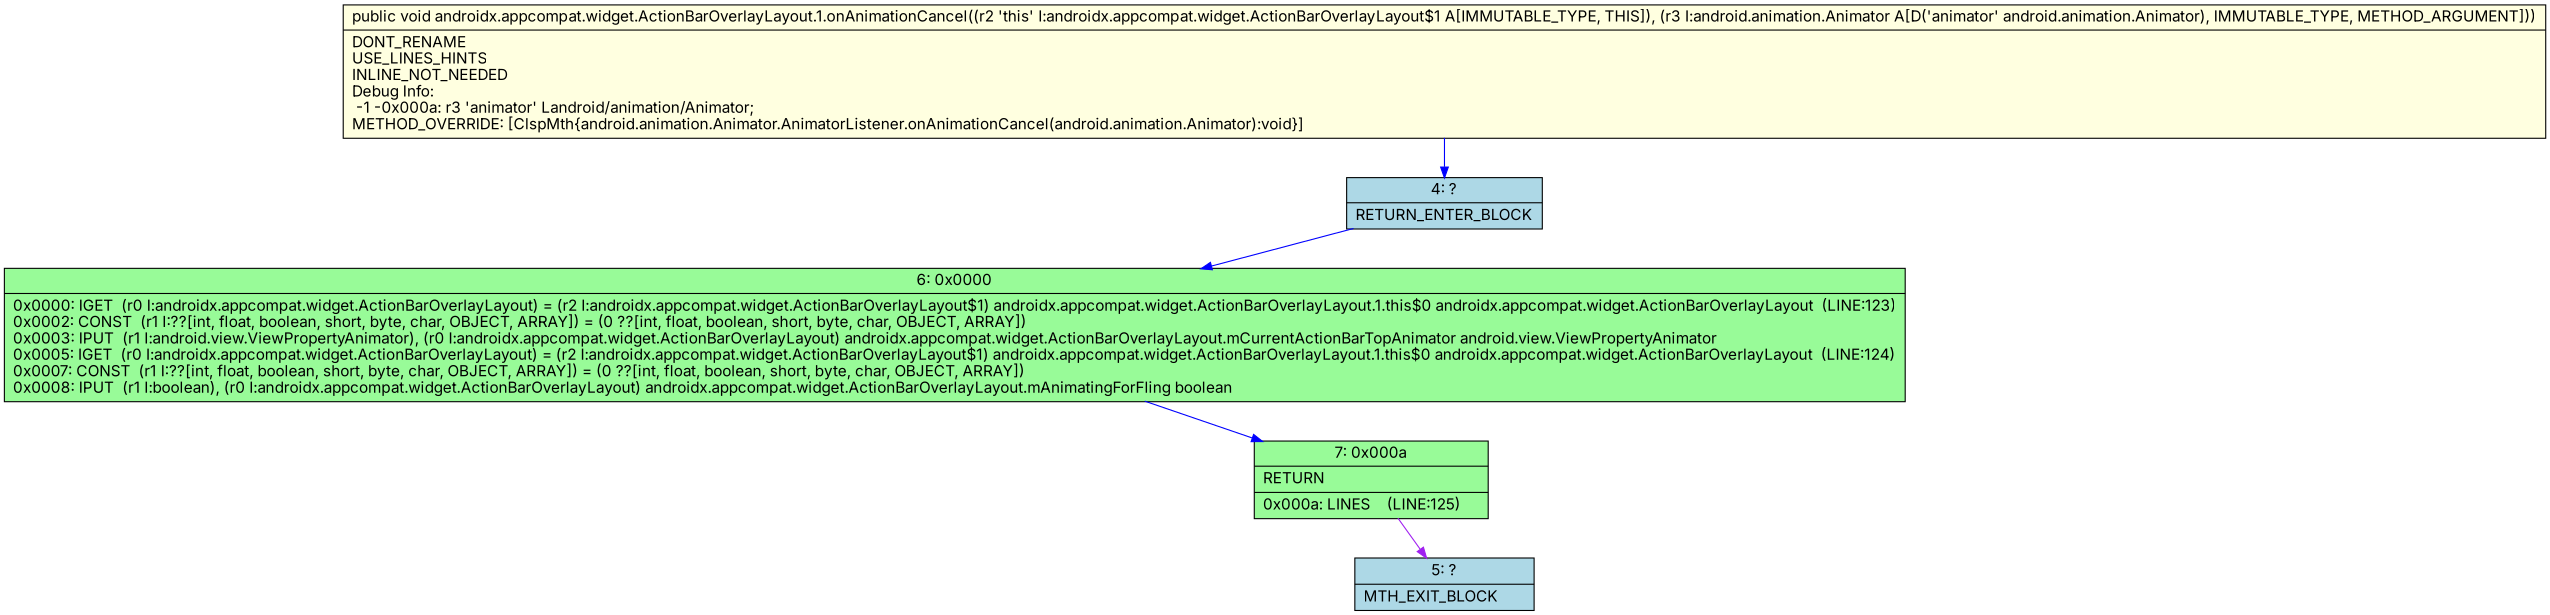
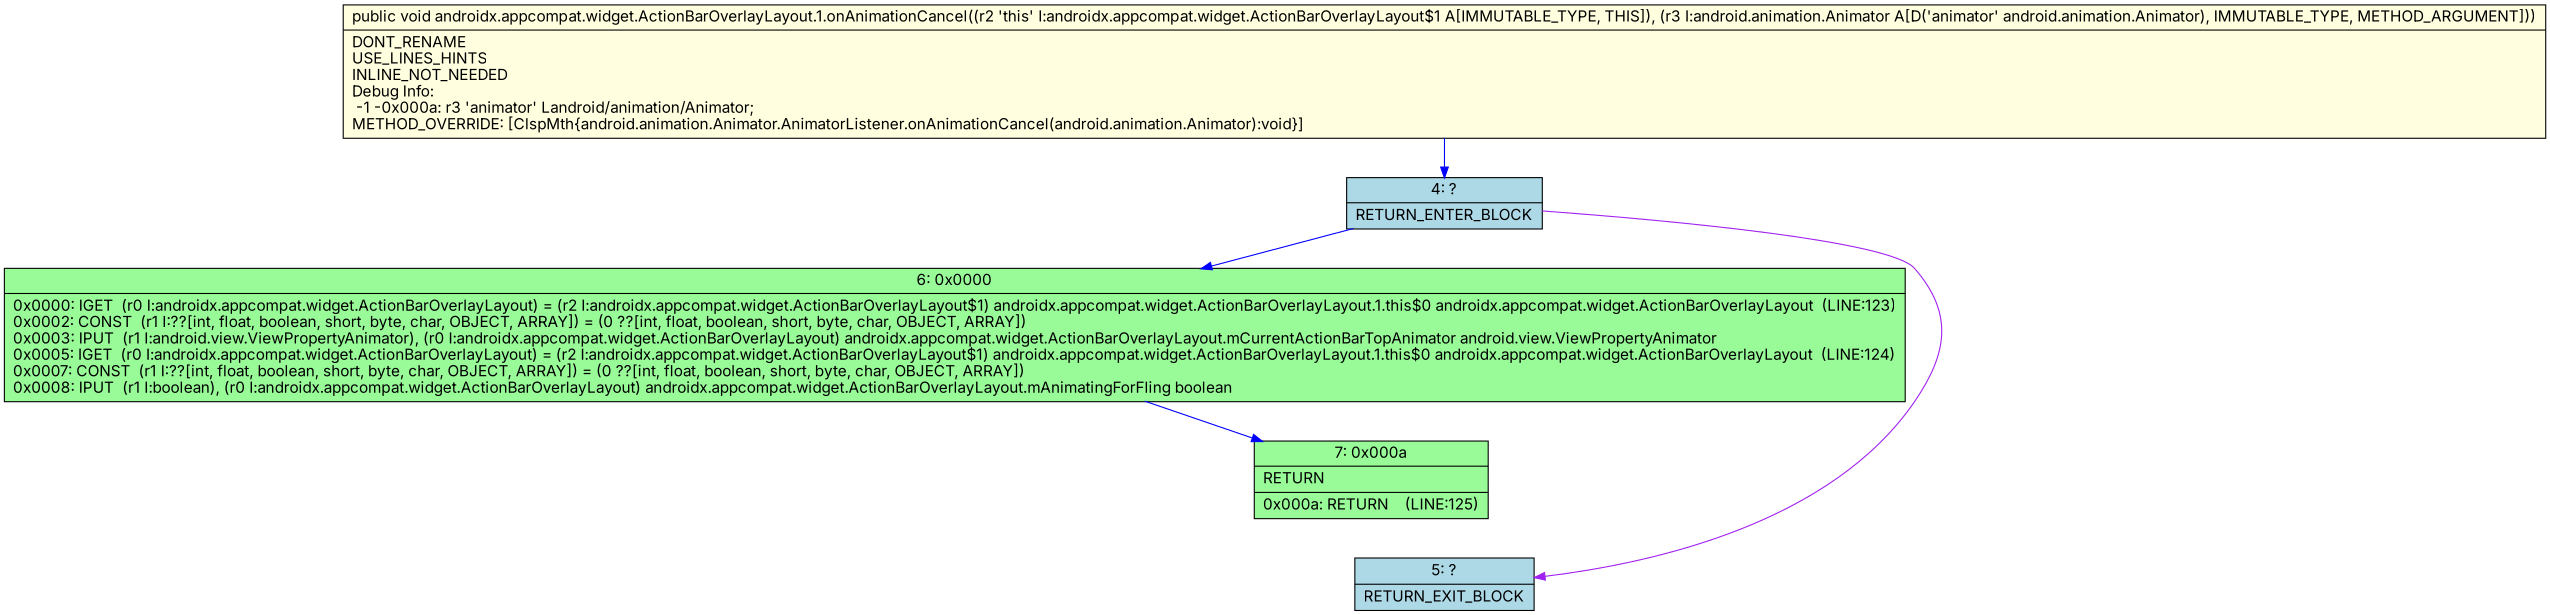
node "7: 0x000a": text "0x000a: LINES    (LINE:125)" -> "0x000a: RETURN    (LINE:125)"
edge "7: 0x000a" -> "5: ?": now "4: ?" -> "5: ?"
node "5: ?": text "MTH_EXIT_BLOCK" -> "RETURN_EXIT_BLOCK"
